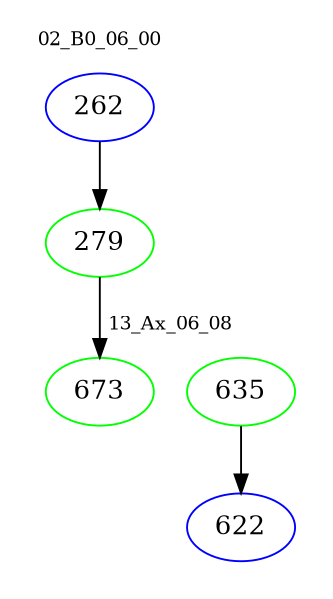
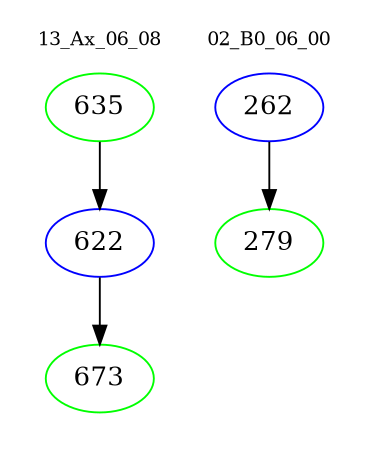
edge "279" -> "673": now "622" -> "673"
